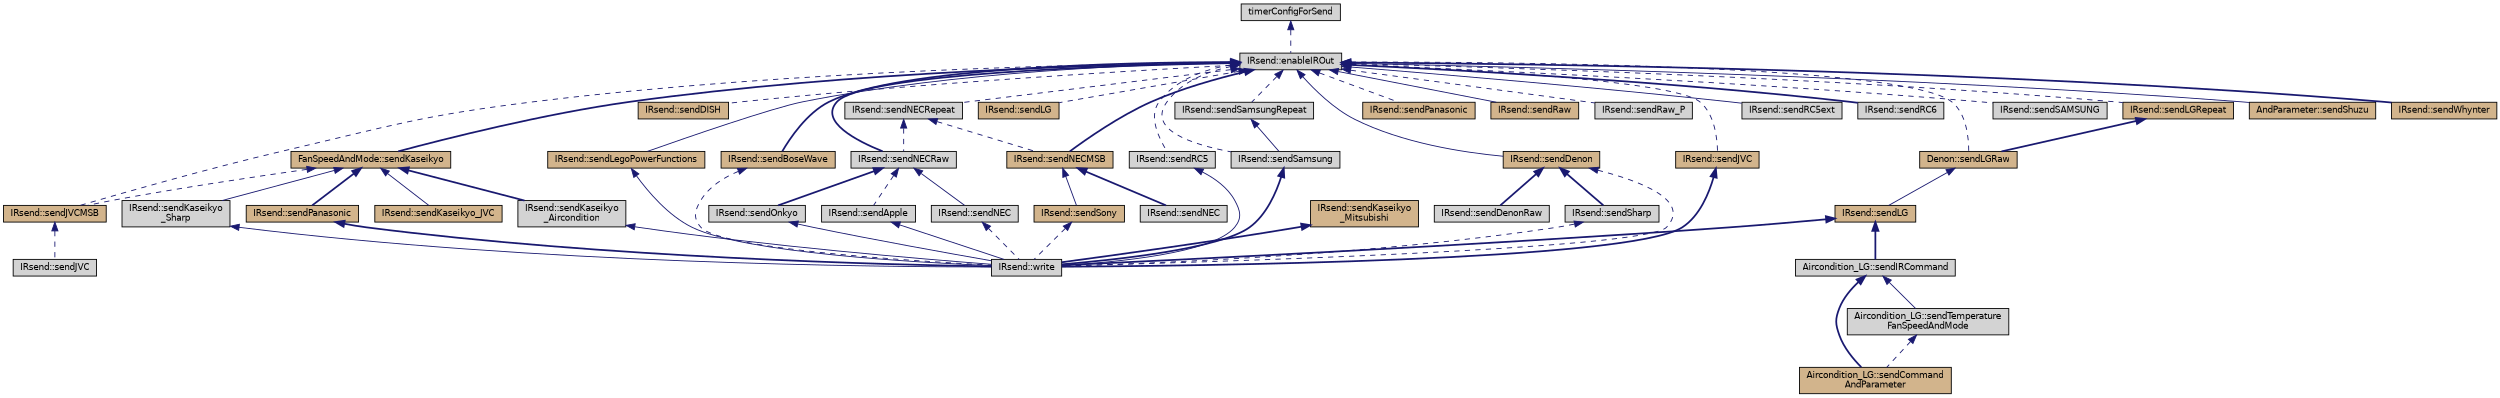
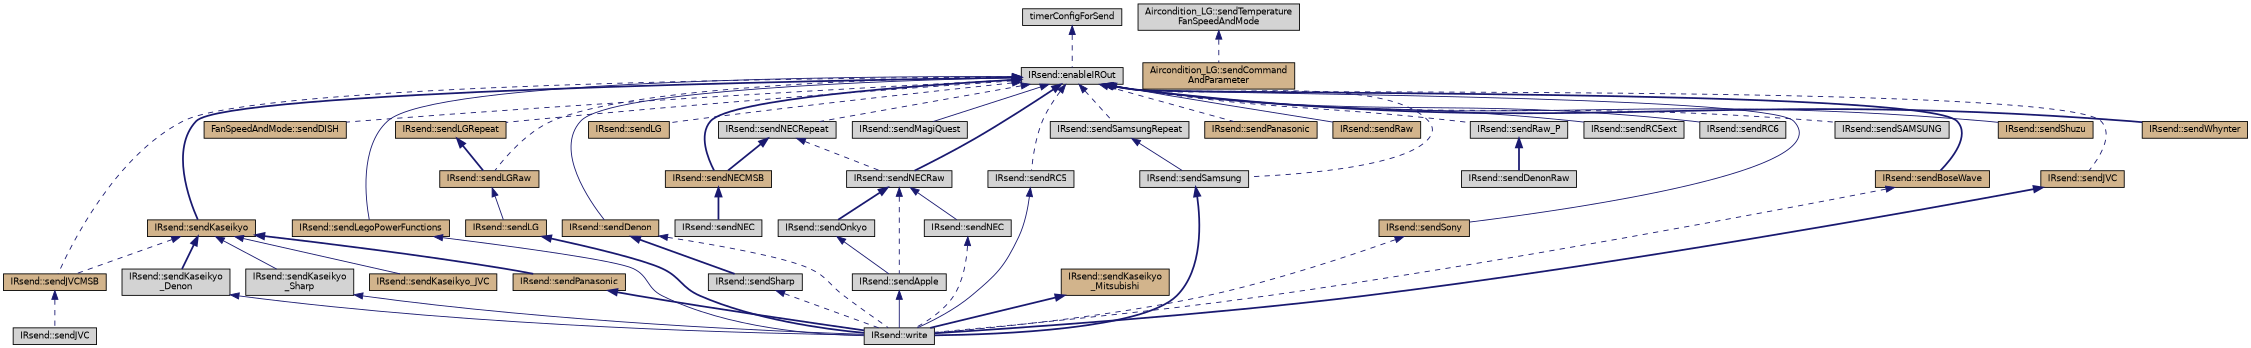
edge "IRsend::sendRC6" -> "IRsend::enableIROut": style bold -> solid
node "IRsend::sendDISH": label "IRsend::sendDISH" -> "FanSpeedAndMode::sendDISH"
node "AndParameter::sendShuzu": label "AndParameter::sendShuzu" -> "IRsend::sendShuzu"
node "IRsend::sendMagiQuest": added
edge "IRsend::sendNECMSB" -> "IRsend::sendNECRepeat": style dashed -> bold
node "FanSpeedAndMode::sendKaseikyo": label "FanSpeedAndMode::sendKaseikyo" -> "IRsend::sendKaseikyo"
node "Denon::sendLGRaw": label "Denon::sendLGRaw" -> "IRsend::sendLGRaw"
edge "IRsend::sendDenonRaw" -> "IRsend::sendDenon": now "IRsend::sendDenonRaw" -> "IRsend::sendRaw_P"
edge "IRsend::sendSony" -> "IRsend::sendNECMSB": now "IRsend::sendSony" -> "IRsend::enableIROut"
node "IRsend::sendKaseikyo _Aircondition": label "IRsend::sendKaseikyo _Aircondition" -> "IRsend::sendKaseikyo _Denon"
edge "IRsend::write" -> "IRsend::sendOnkyo": now "IRsend::sendApple" -> "IRsend::sendOnkyo"
node "Aircondition_LG::sendIRCommand": removed
